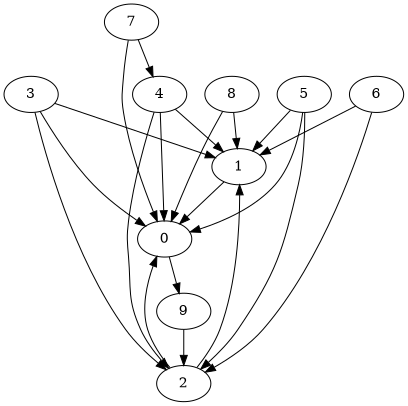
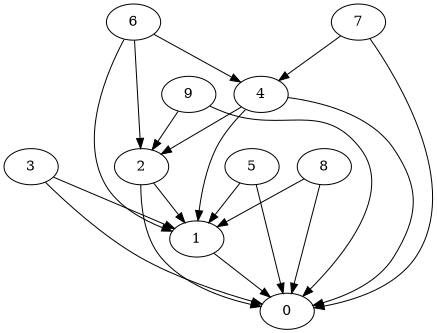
edge "6" -> "4": added
edge "3" -> "2": removed
edge "5" -> "2": removed
edge "0" -> "9": reversed
